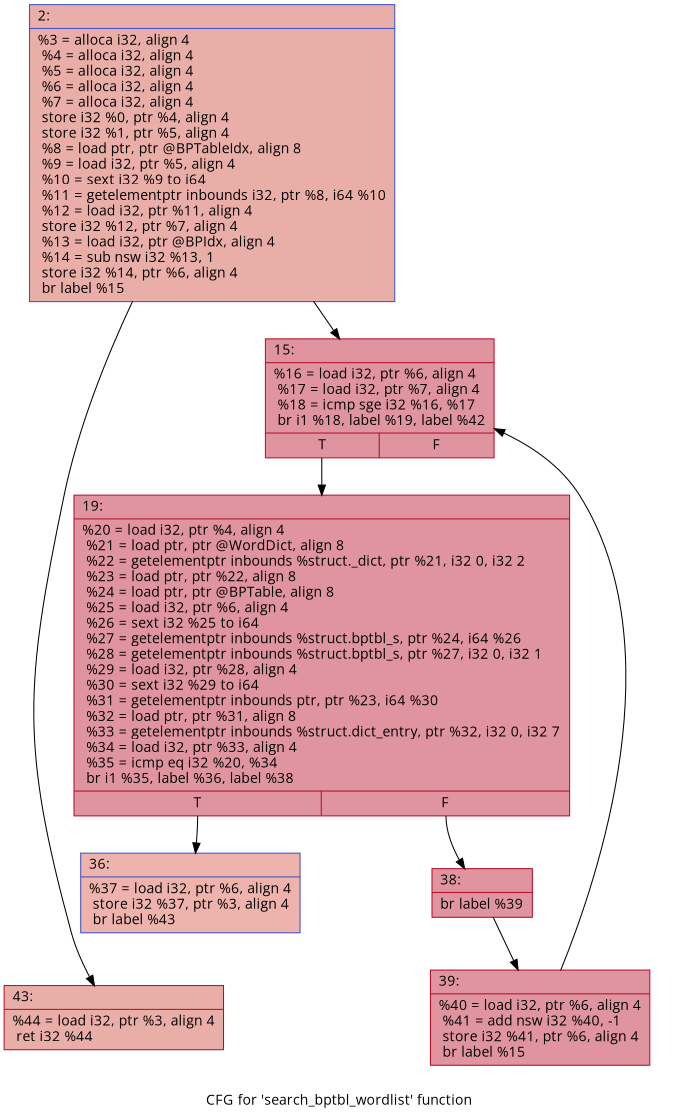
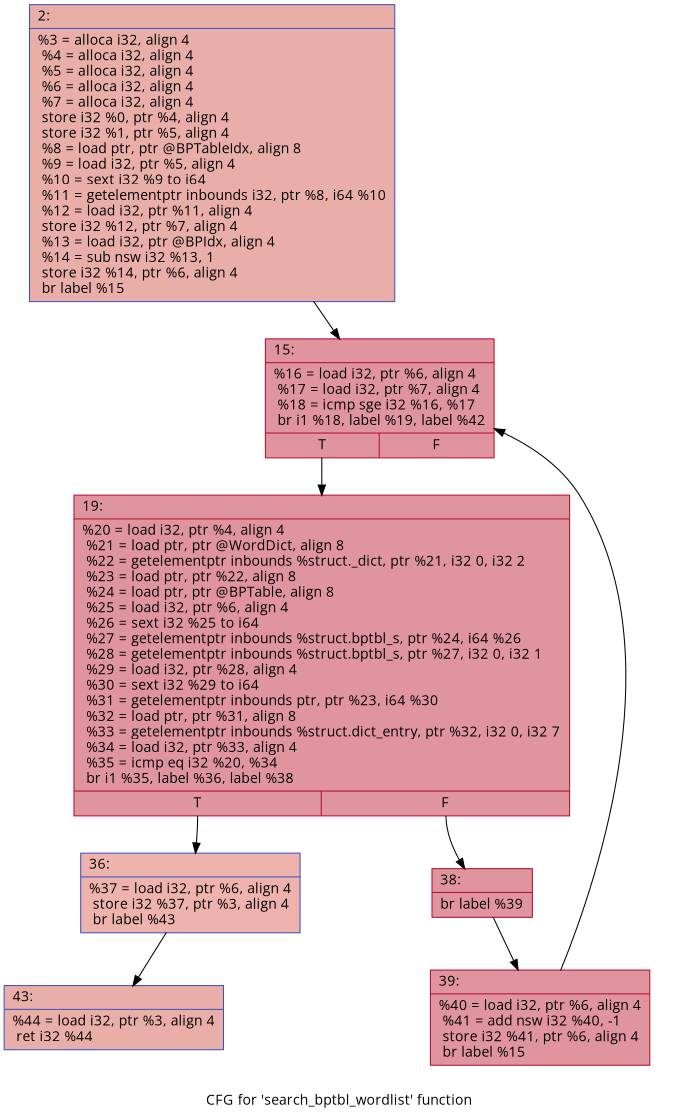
edge "2:" -> "43:": now "36:" -> "43:"
node "43:": color #b70d28ff -> #3d50c3ff
